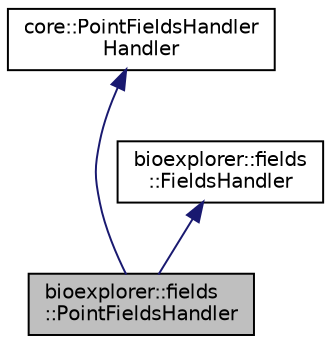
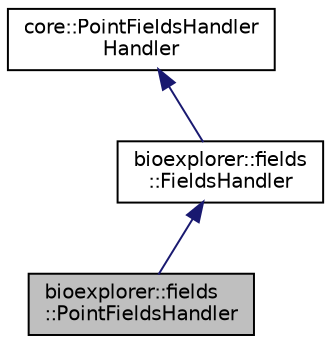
edge "bioexplorer::fields ::PointFieldsHandler" -> "core::PointFieldsHandler Handler": now "bioexplorer::fields ::FieldsHandler" -> "core::PointFieldsHandler Handler"
